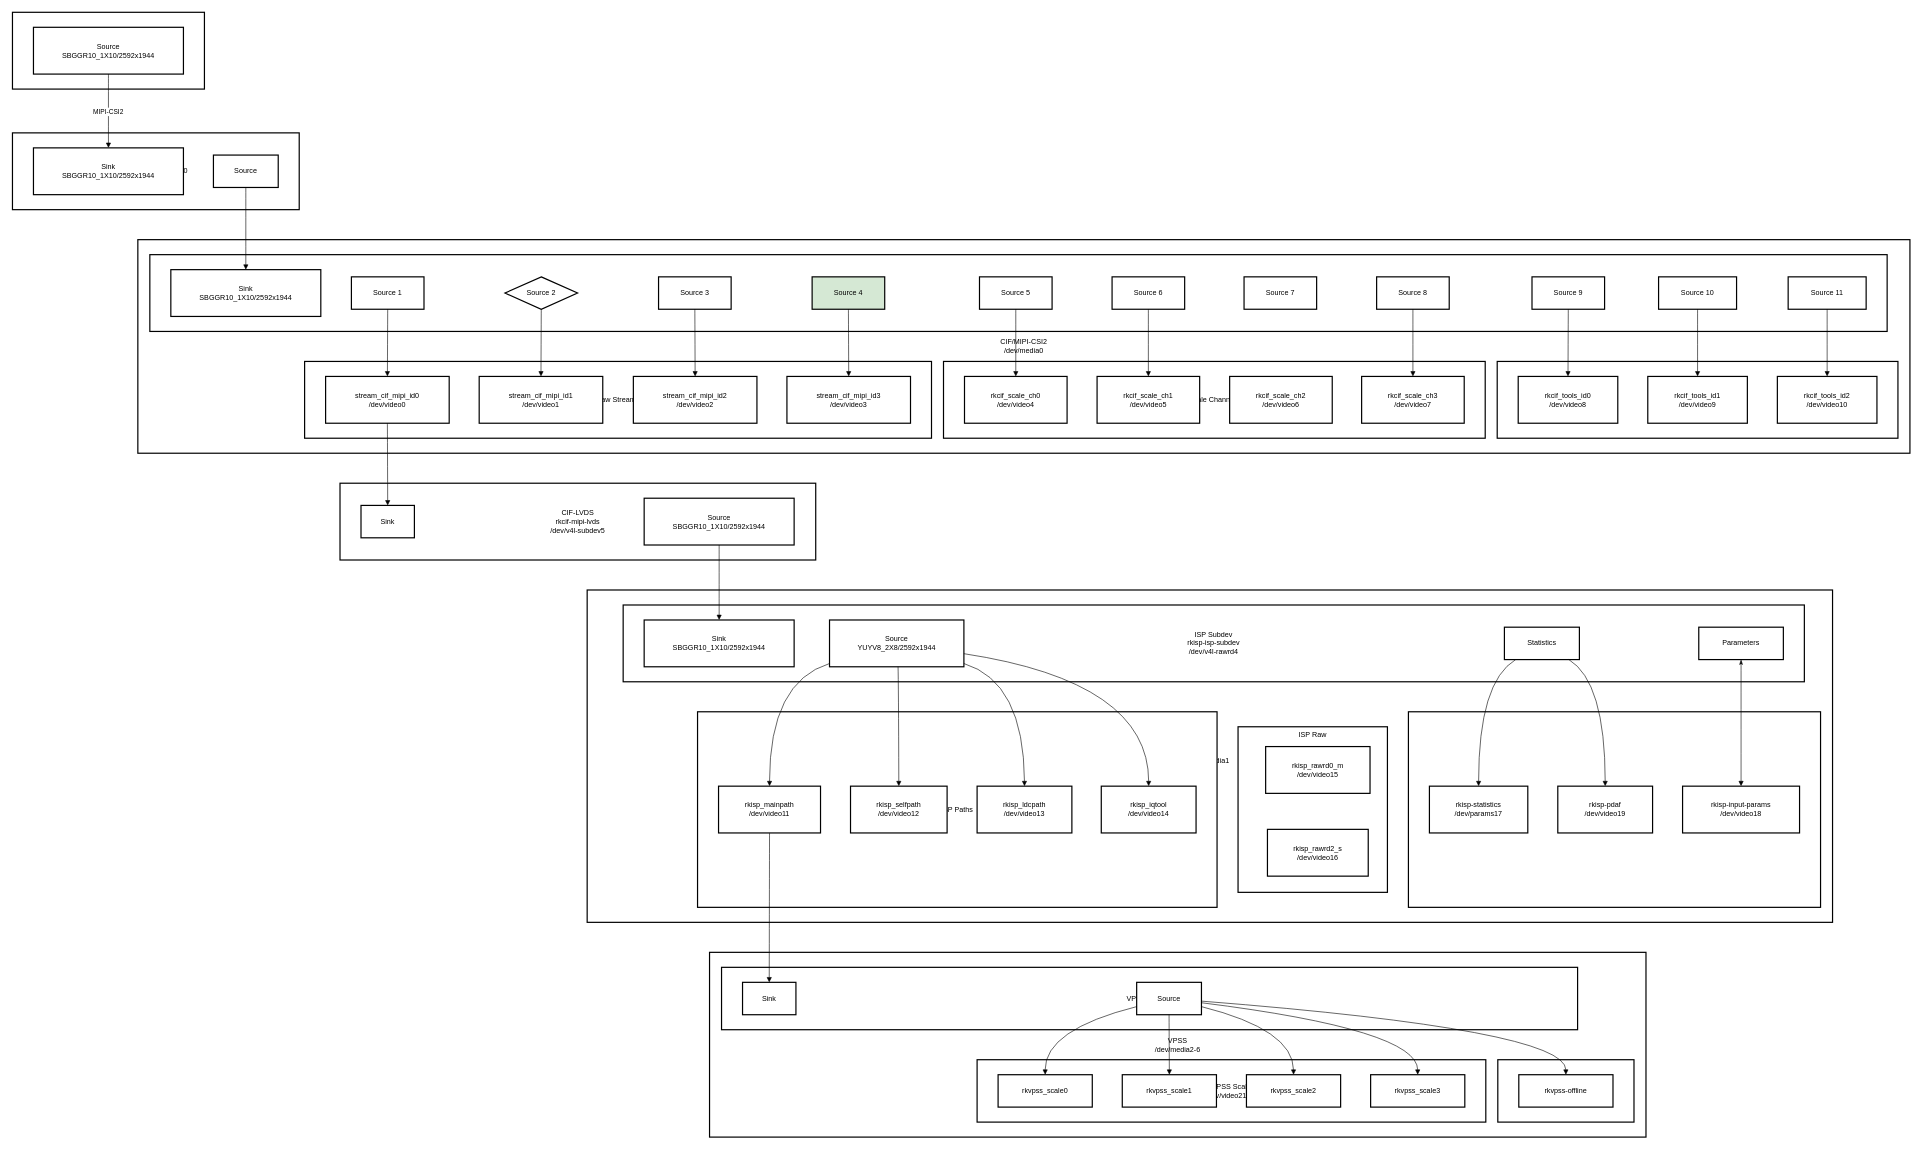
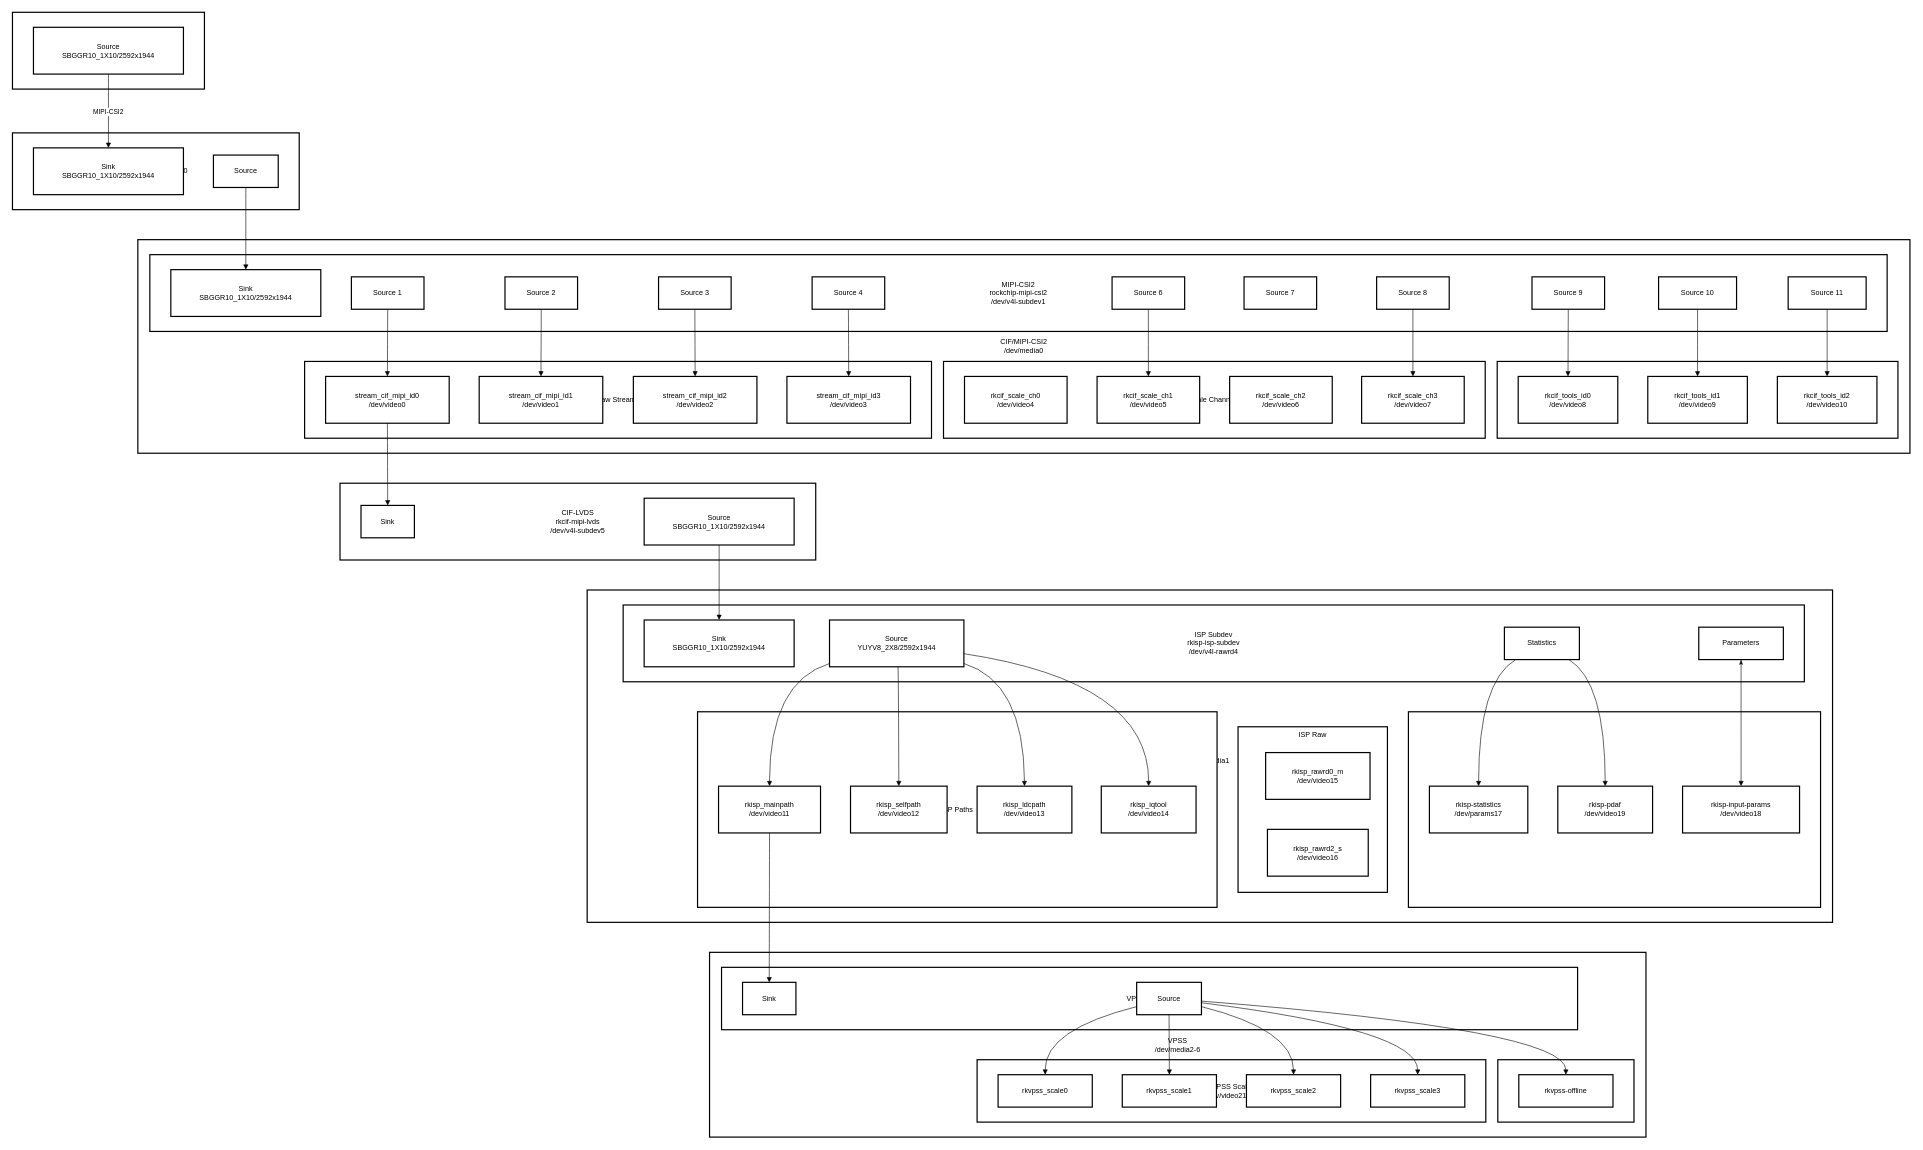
node "Source 2": shape diamond -> rectangle
node "Source 4": fillcolor #d5e8d4 -> #ffffff
node "Source 5": removed
edge "Source 5" -> "rkcif_scale_ch0 /dev/video4": removed
node "rkisp_rawrd0_m /dev/video15": moved (1318, 770) -> (1318, 776)
